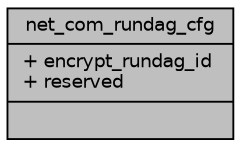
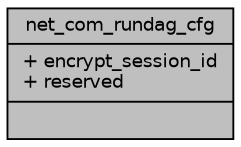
node "net_com_rundag_cfg": text "+ encrypt_rundag_id" -> "+ encrypt_session_id"
